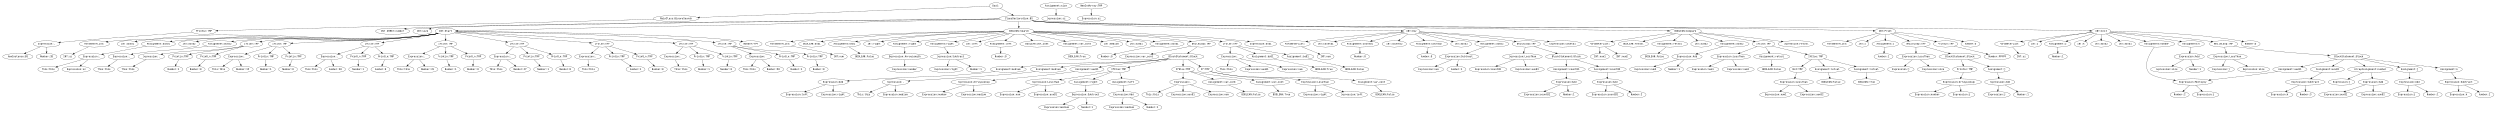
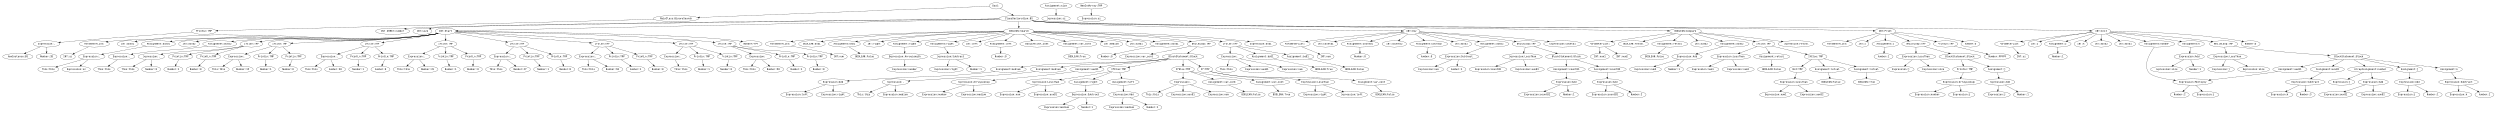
node "Number:8": added
node "Number:38": added
